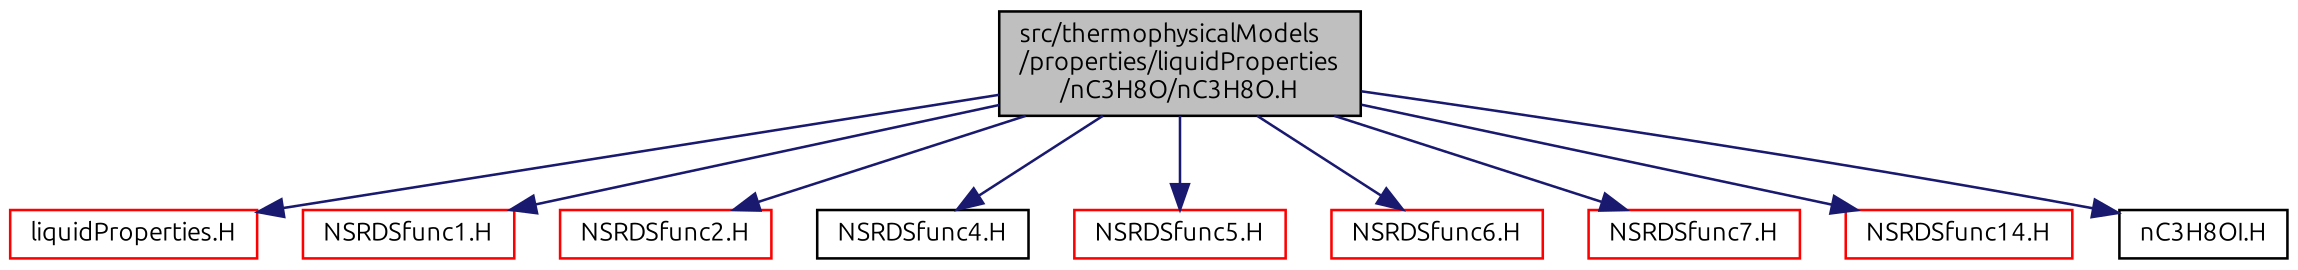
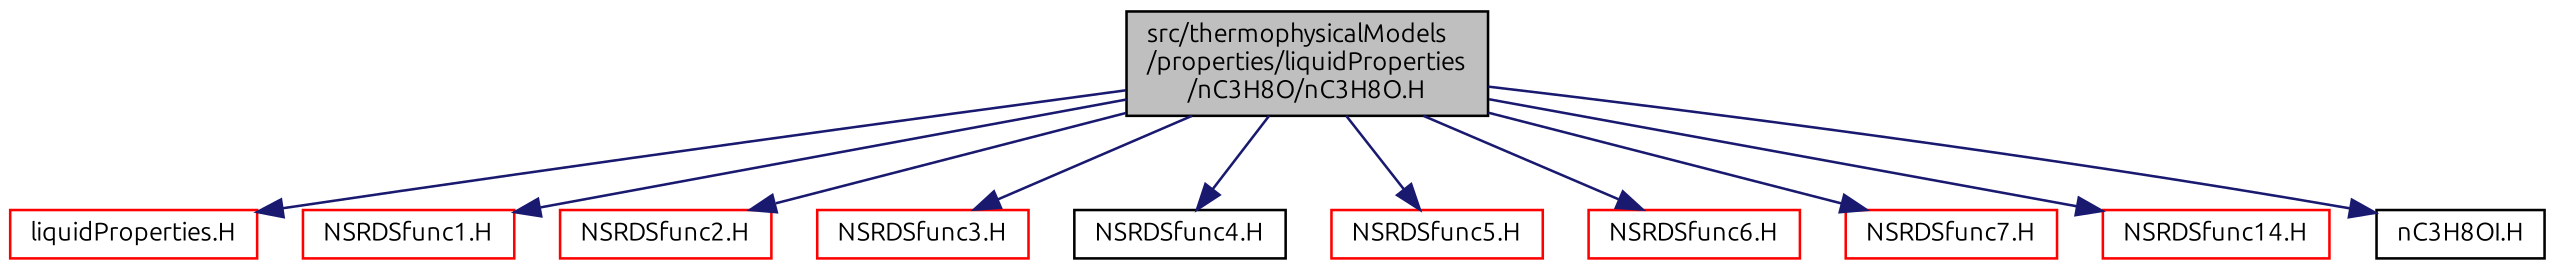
node "NSRDSfunc3.H": added
